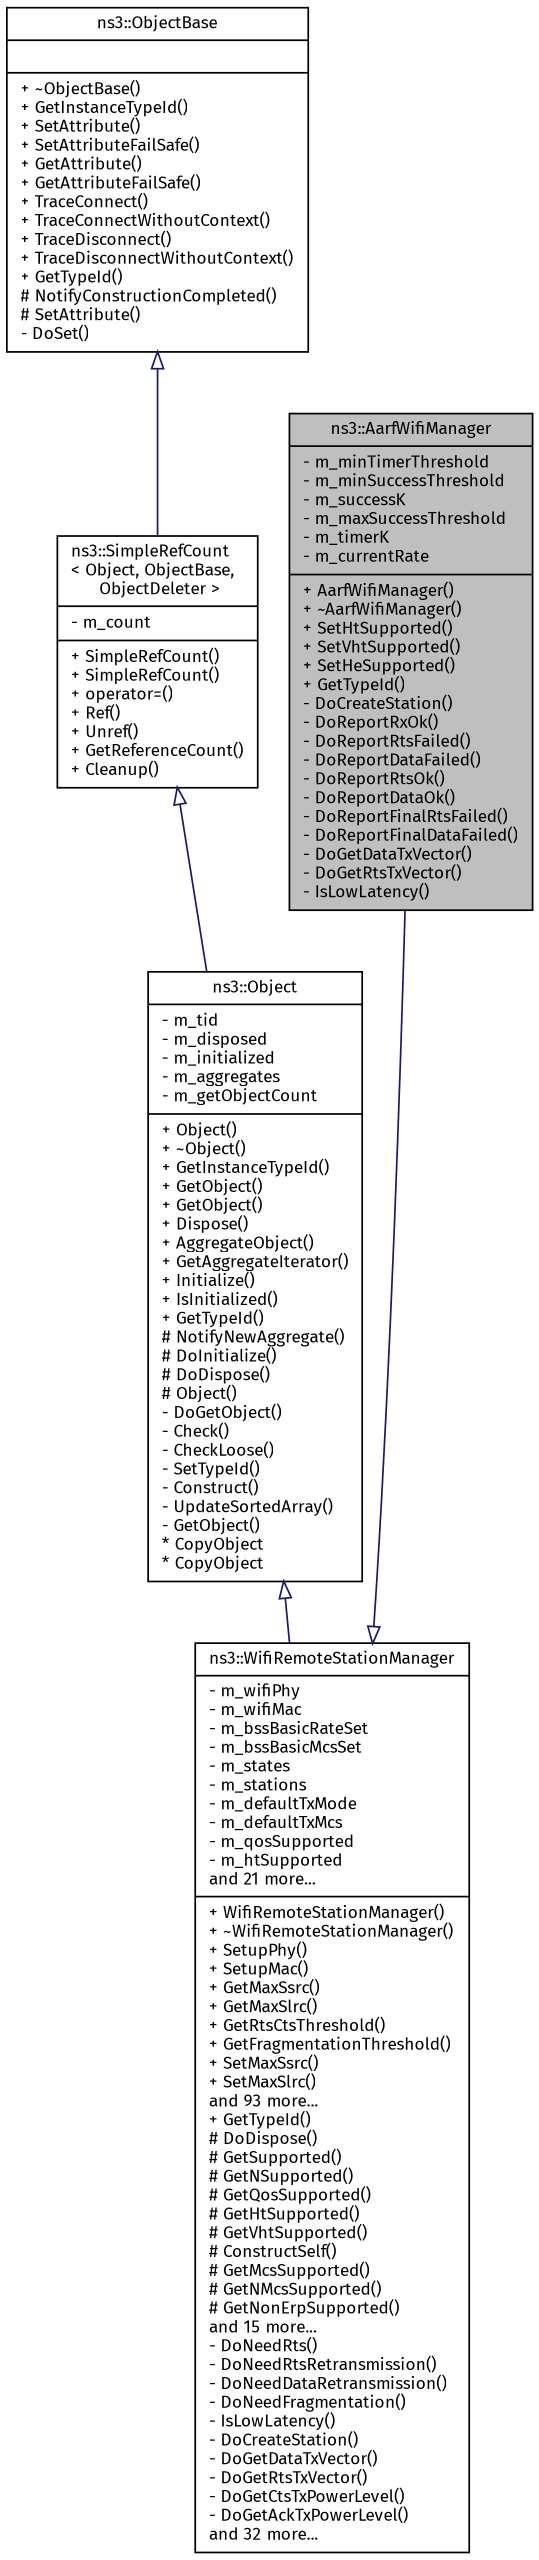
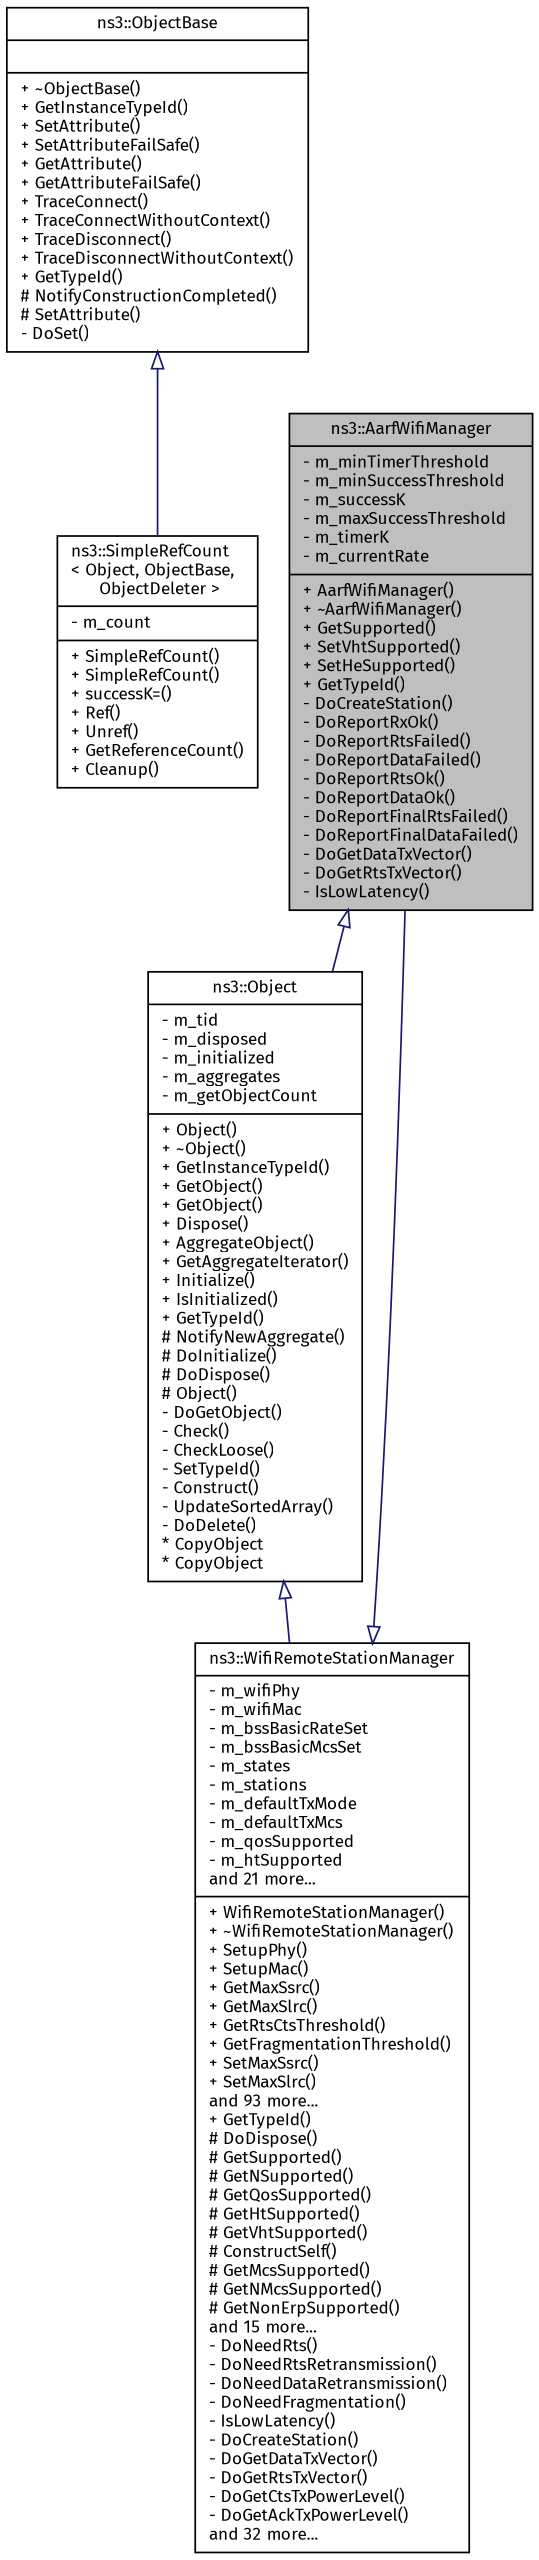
node "ns3::AarfWifiManager": text "+ SetHtSupported()" -> "+ GetSupported()"
node "ns3::SimpleRefCount": text "+ operator=()" -> "+ successK=()"
edge "ns3::Object" -> "ns3::SimpleRefCount": now "ns3::Object" -> "ns3::AarfWifiManager"
node "ns3::Object": text "- GetObject()" -> "- DoDelete()"
